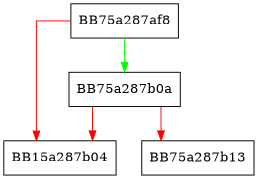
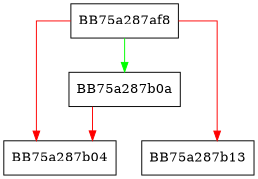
edge "BB75a287b0a" -> "BB75a287b13": now "BB75a287af8" -> "BB75a287b13"
node "BB15a287b04": label "BB15a287b04" -> "BB75a287b04"
